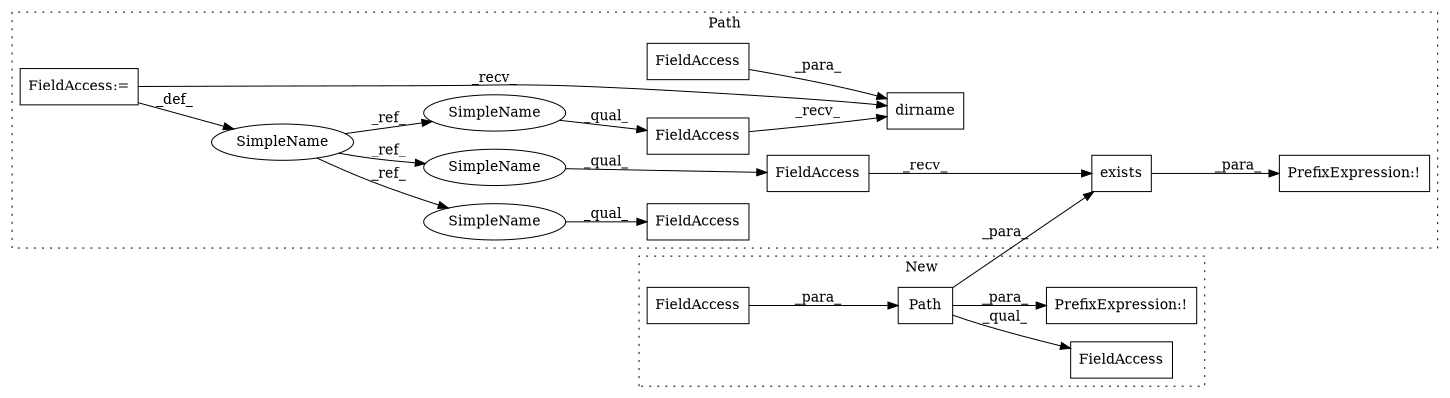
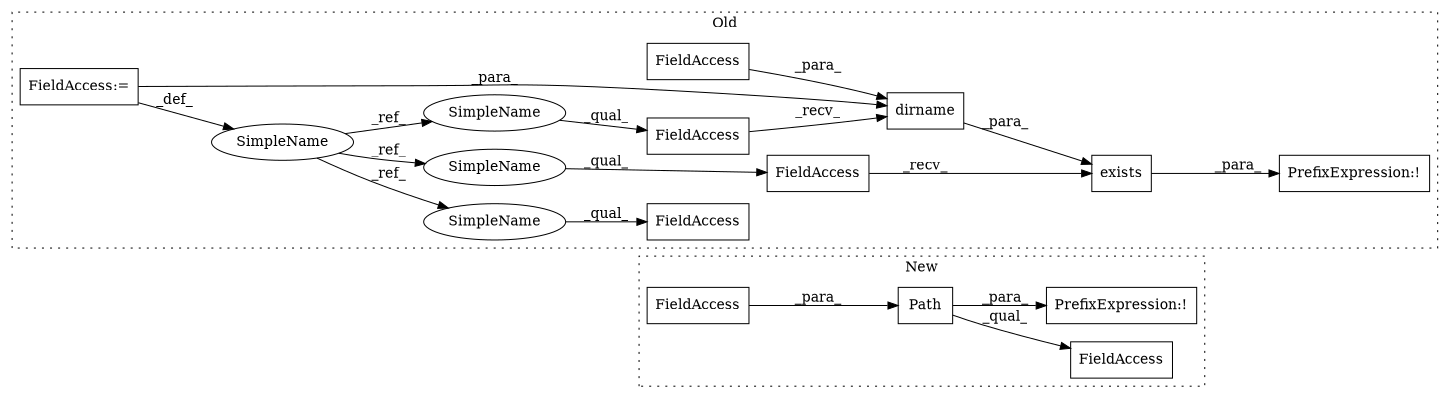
cluster "Path": label "Path" -> "Old"
edge "FieldAccess:=" -> "dirname": label "_recv_" -> "_para_"
edge "Path" -> "exists": now "dirname" -> "exists"
